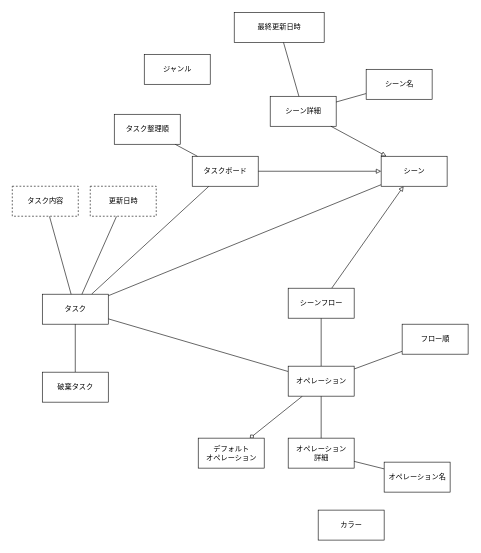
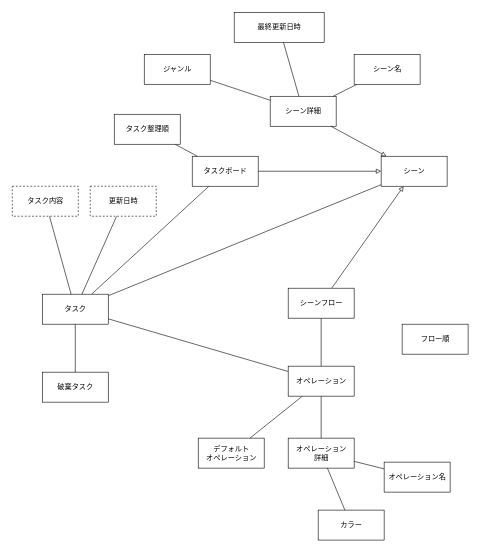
node "シーン名": moved (399, 84) -> (387, 69)
edge "ジャンル" -- "シーン詳細": added
edge "フロー順" -- "オペレーション": removed
edge "オペレーション" -> "デフォルト オペレーション": arrowhead diamond -> none
edge "オペレーション 詳細" -- "カラー": added
